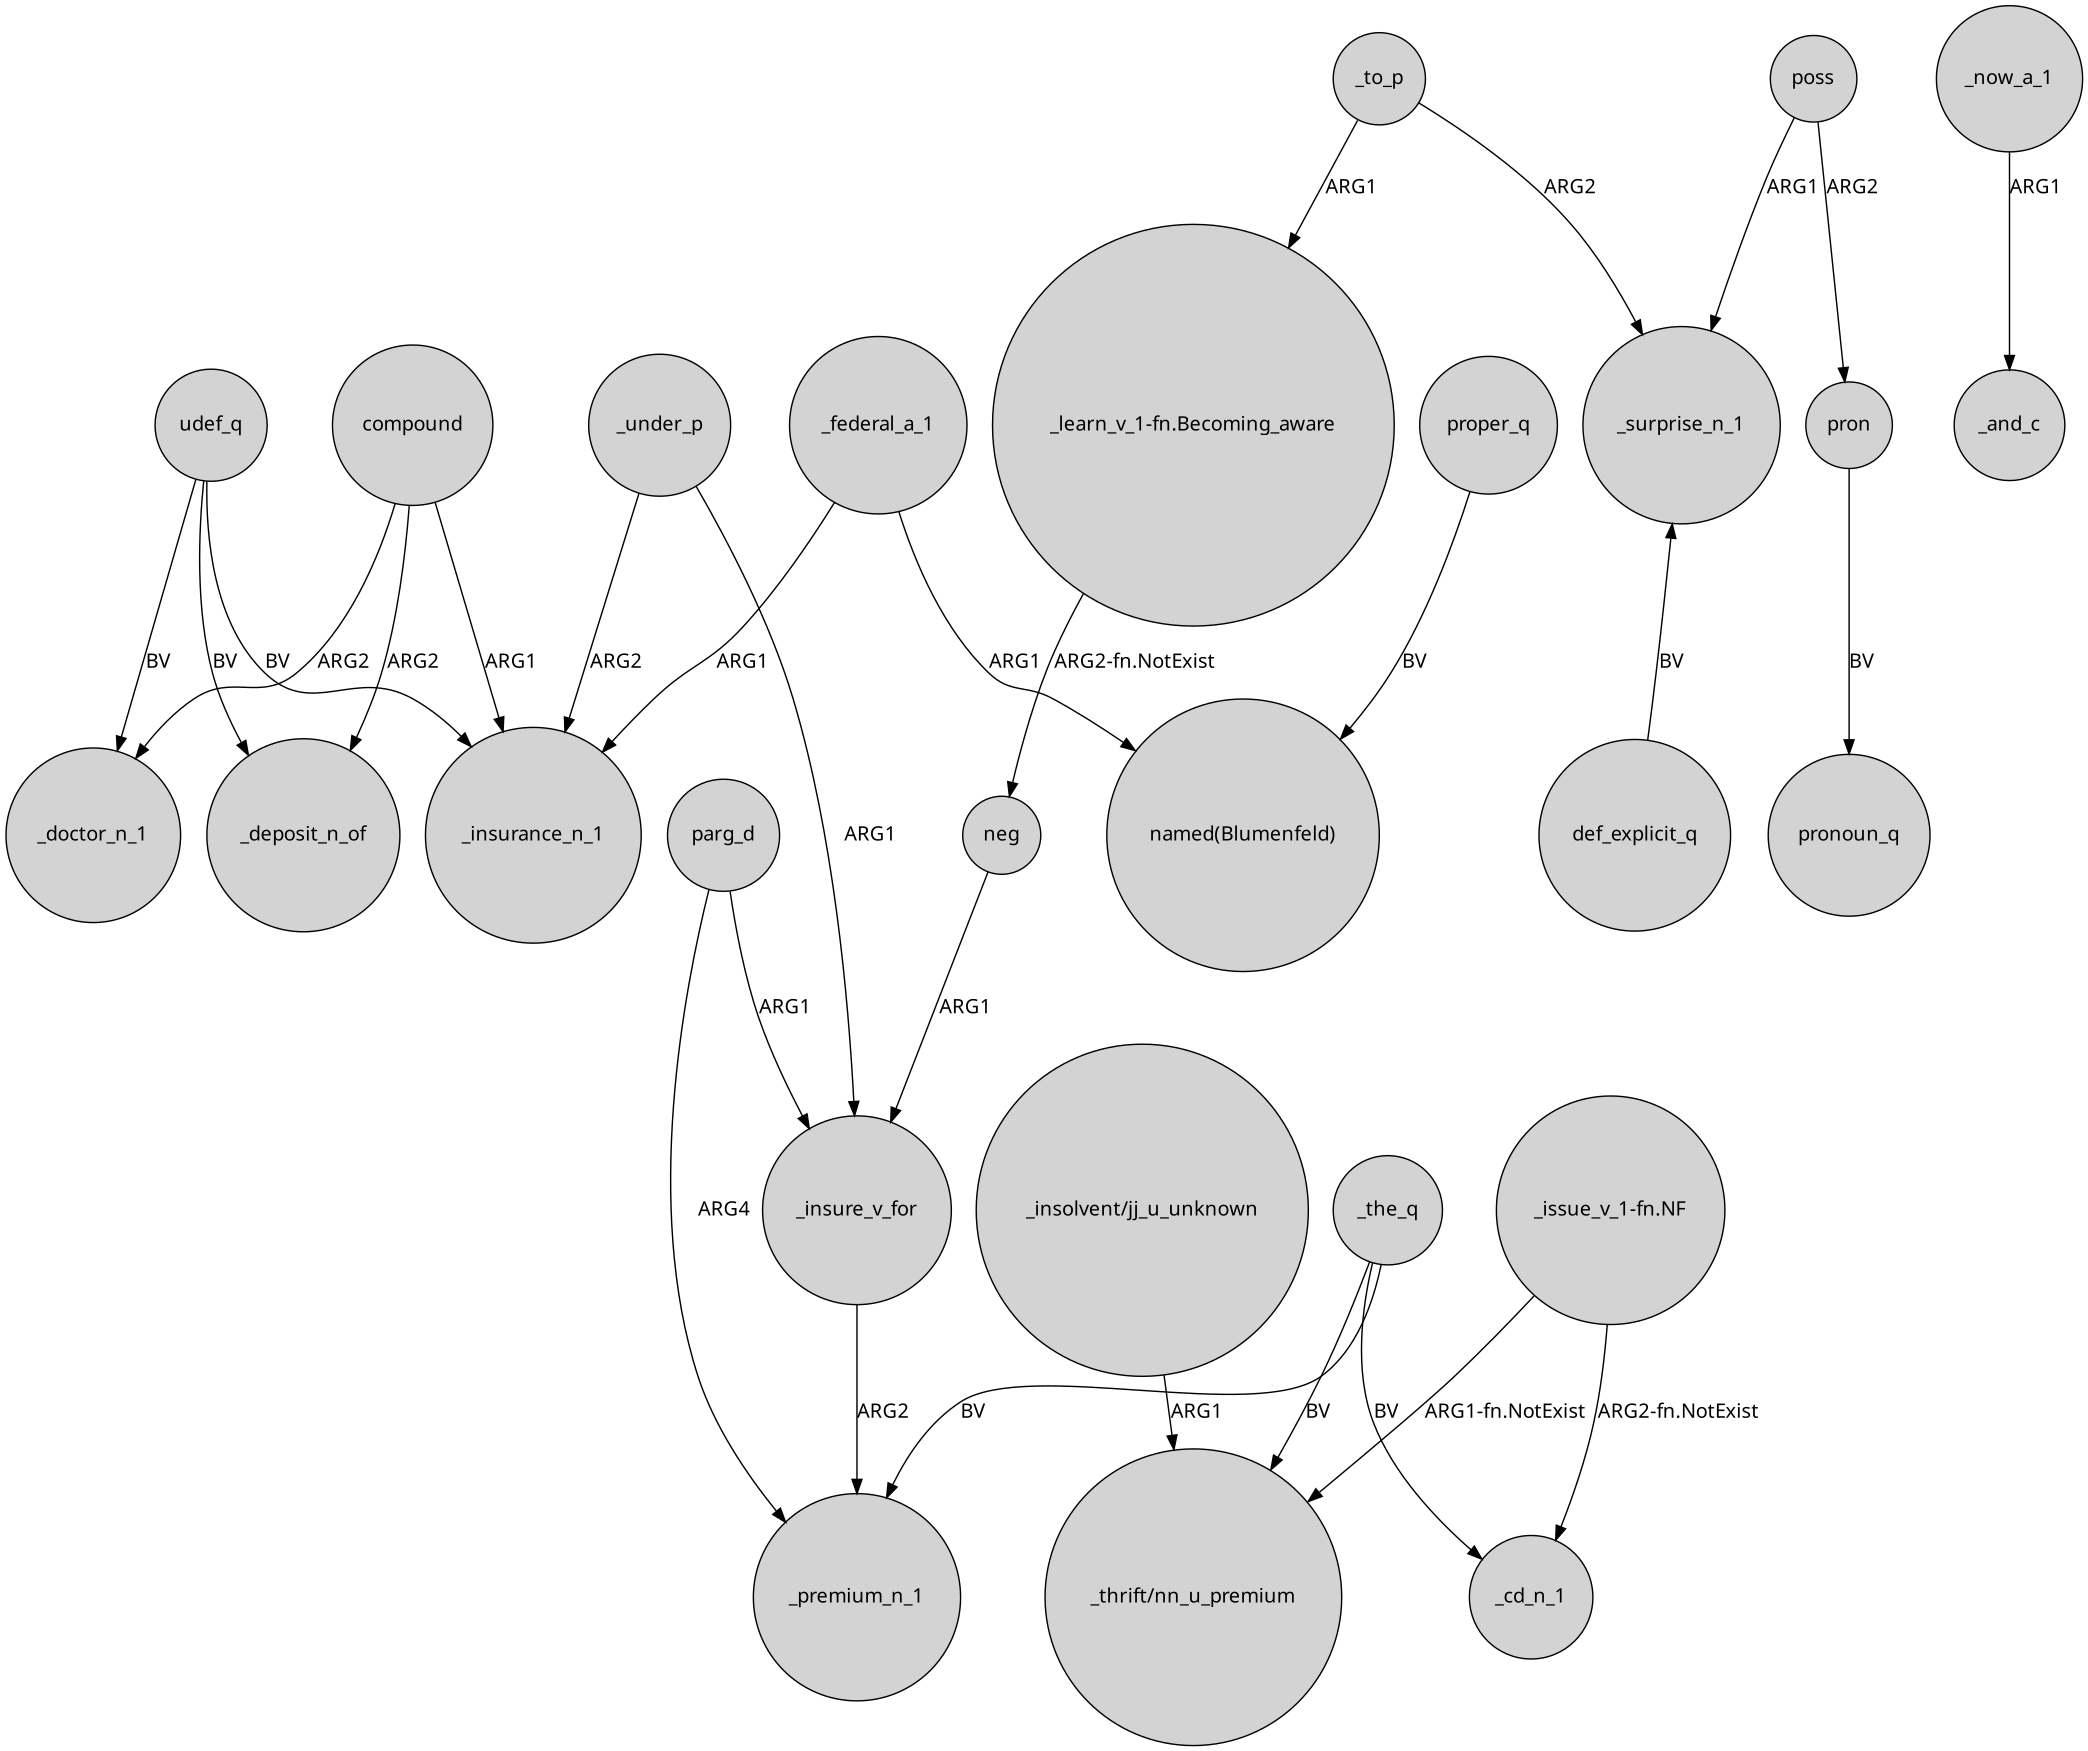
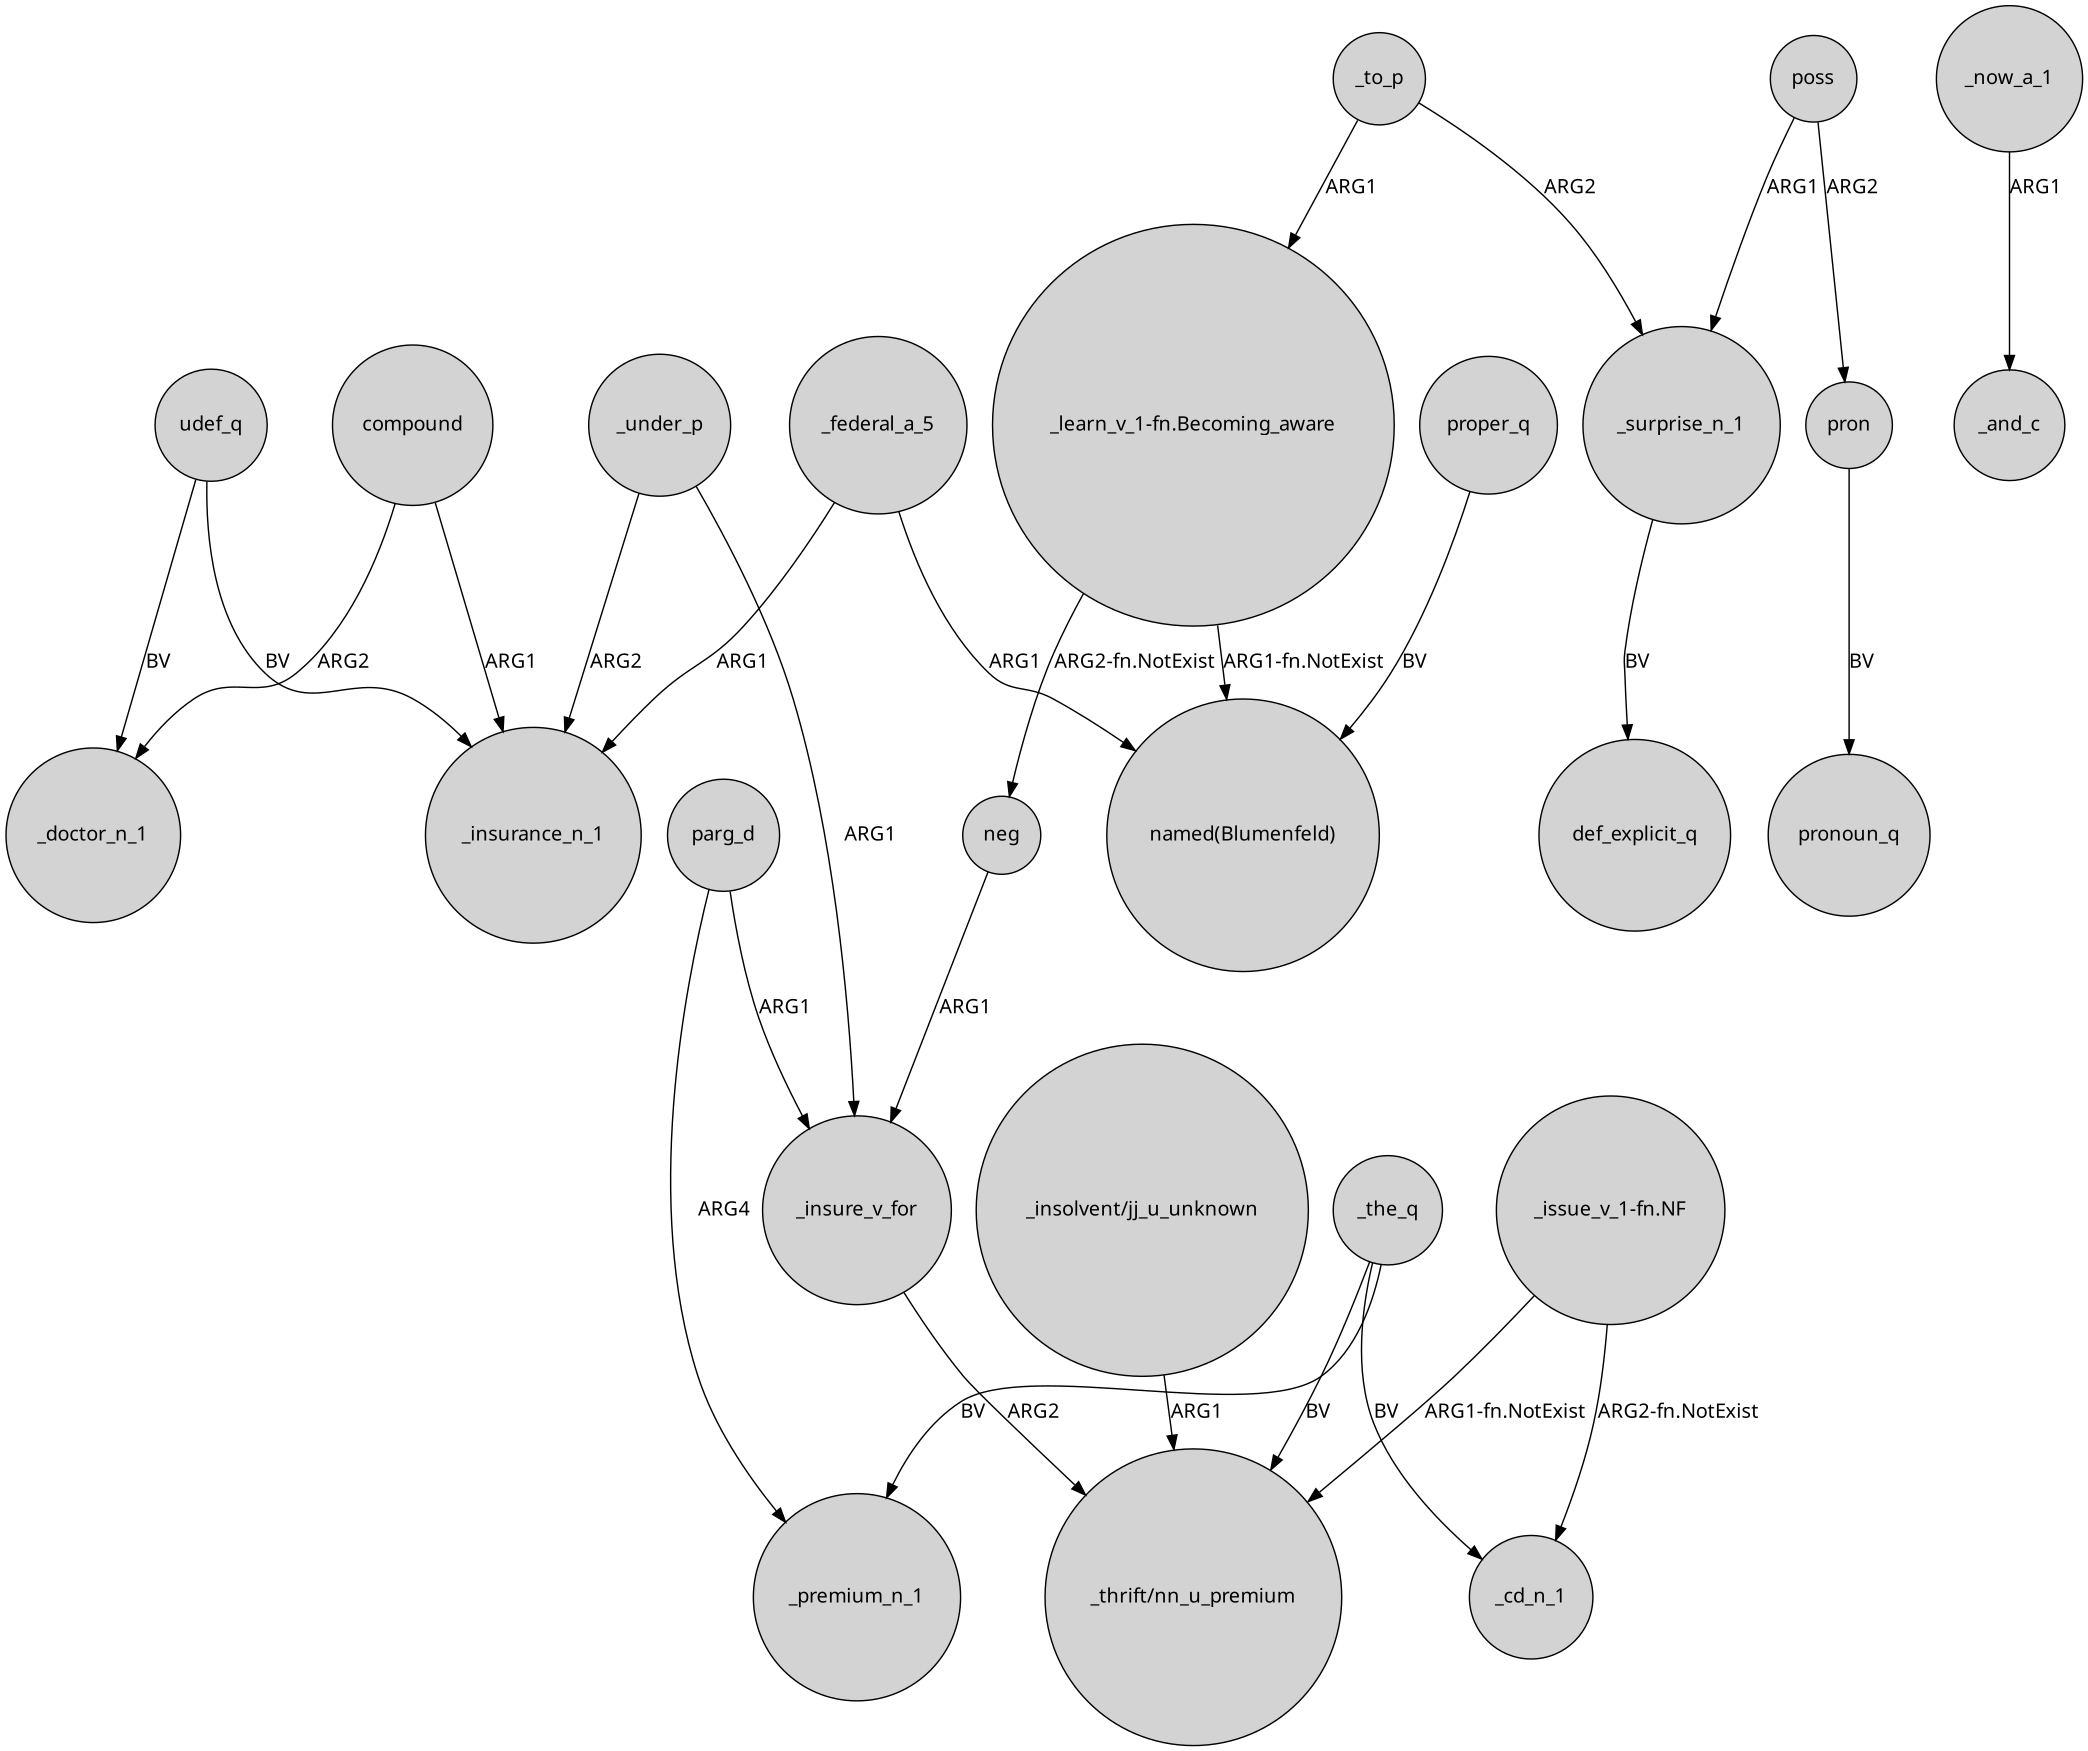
node "_federal_a_1": label "_federal_a_1" -> "_federal_a_5"
edge "def_explicit_q" -> "_surprise_n_1": reversed
edge "_learn_v_1-fn.Becoming_aware" -> "named(Blumenfeld)": added, label "ARG1-fn.NotExist"
node "_deposit_n_of": removed
edge "_insure_v_for" -> "_premium_n_1": now "_insure_v_for" -> "_thrift/nn_u_premium"
